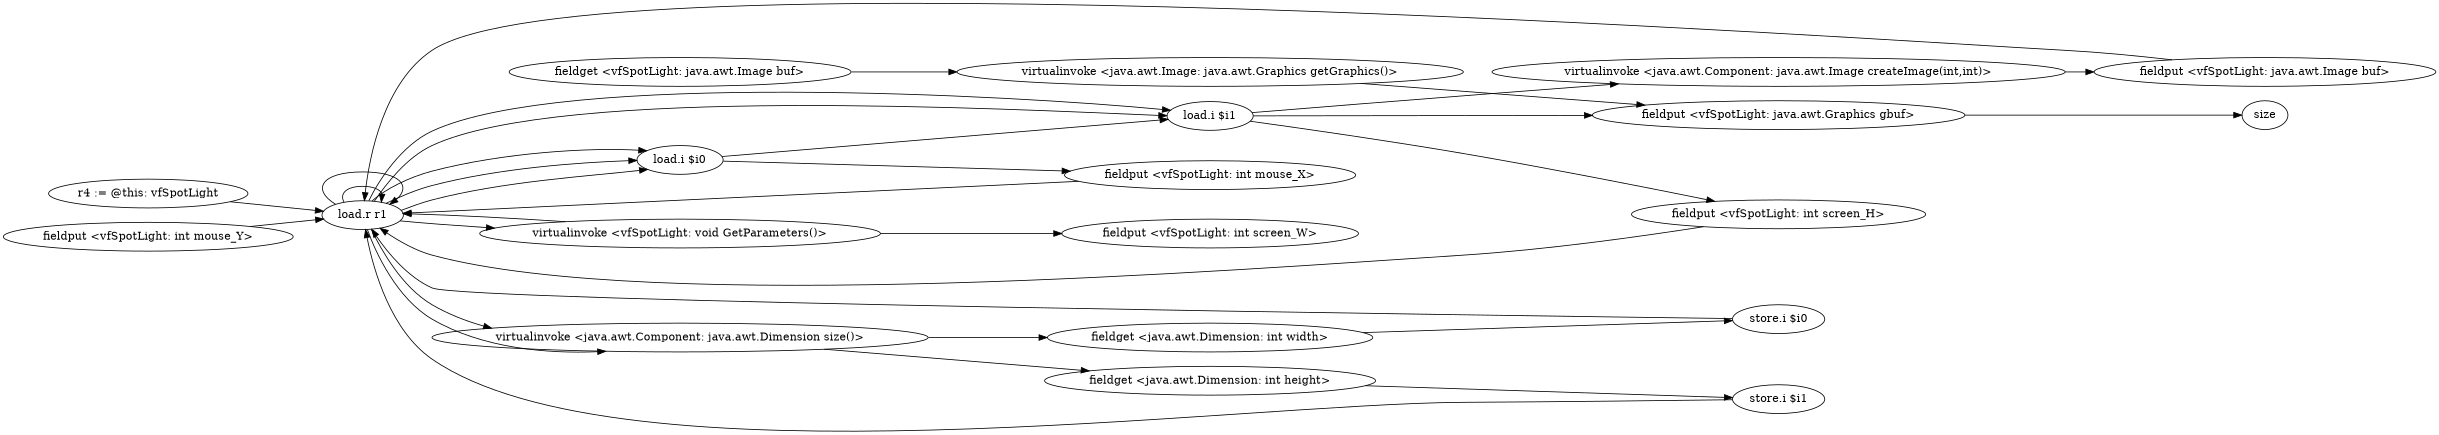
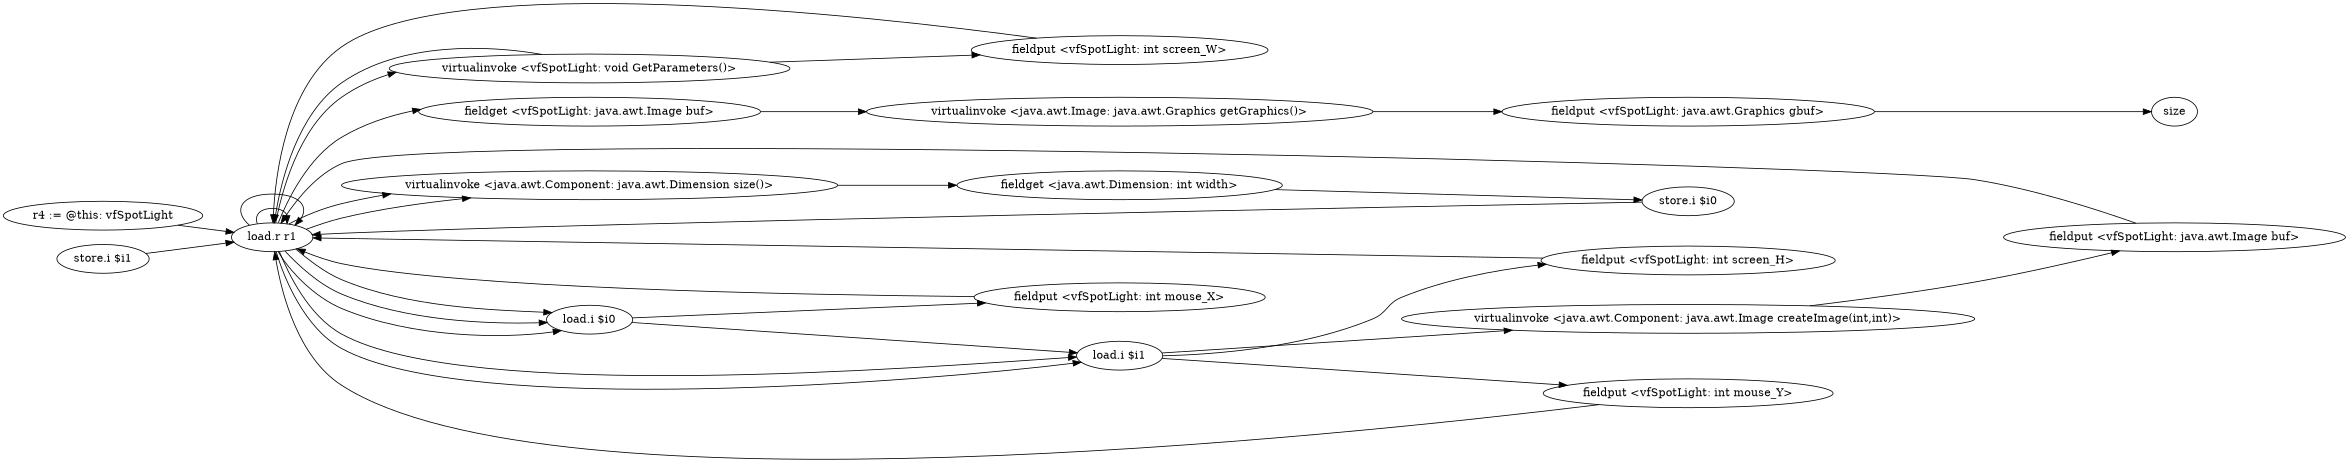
edge "fieldput <vfSpotLight: int screen_W>" -> "load.r r1": added
edge "load.i $i1" -> "fieldput <vfSpotLight: java.awt.Graphics gbuf>": now "load.i $i1" -> "fieldput <vfSpotLight: int mouse_Y>"
edge "load.r r1" -> "fieldget <vfSpotLight: java.awt.Image buf>": added
node "fieldget <java.awt.Dimension: int height>": removed
